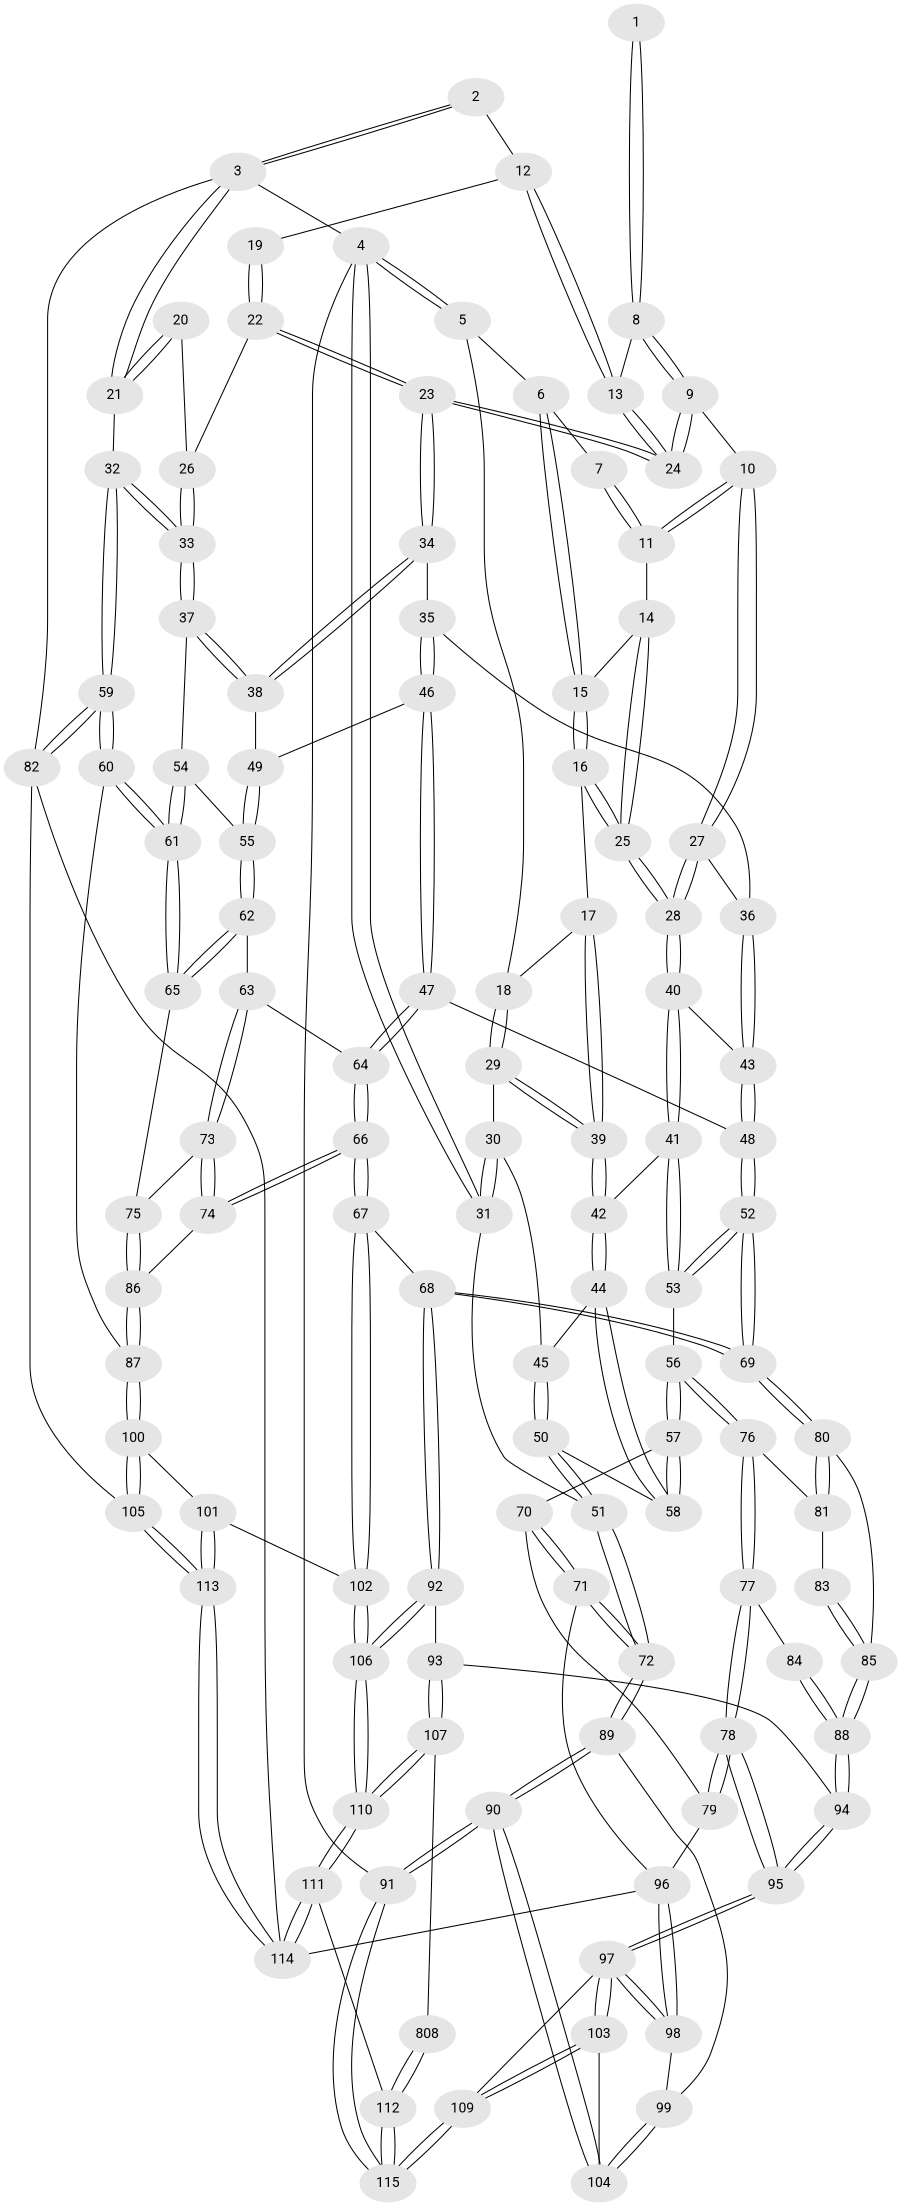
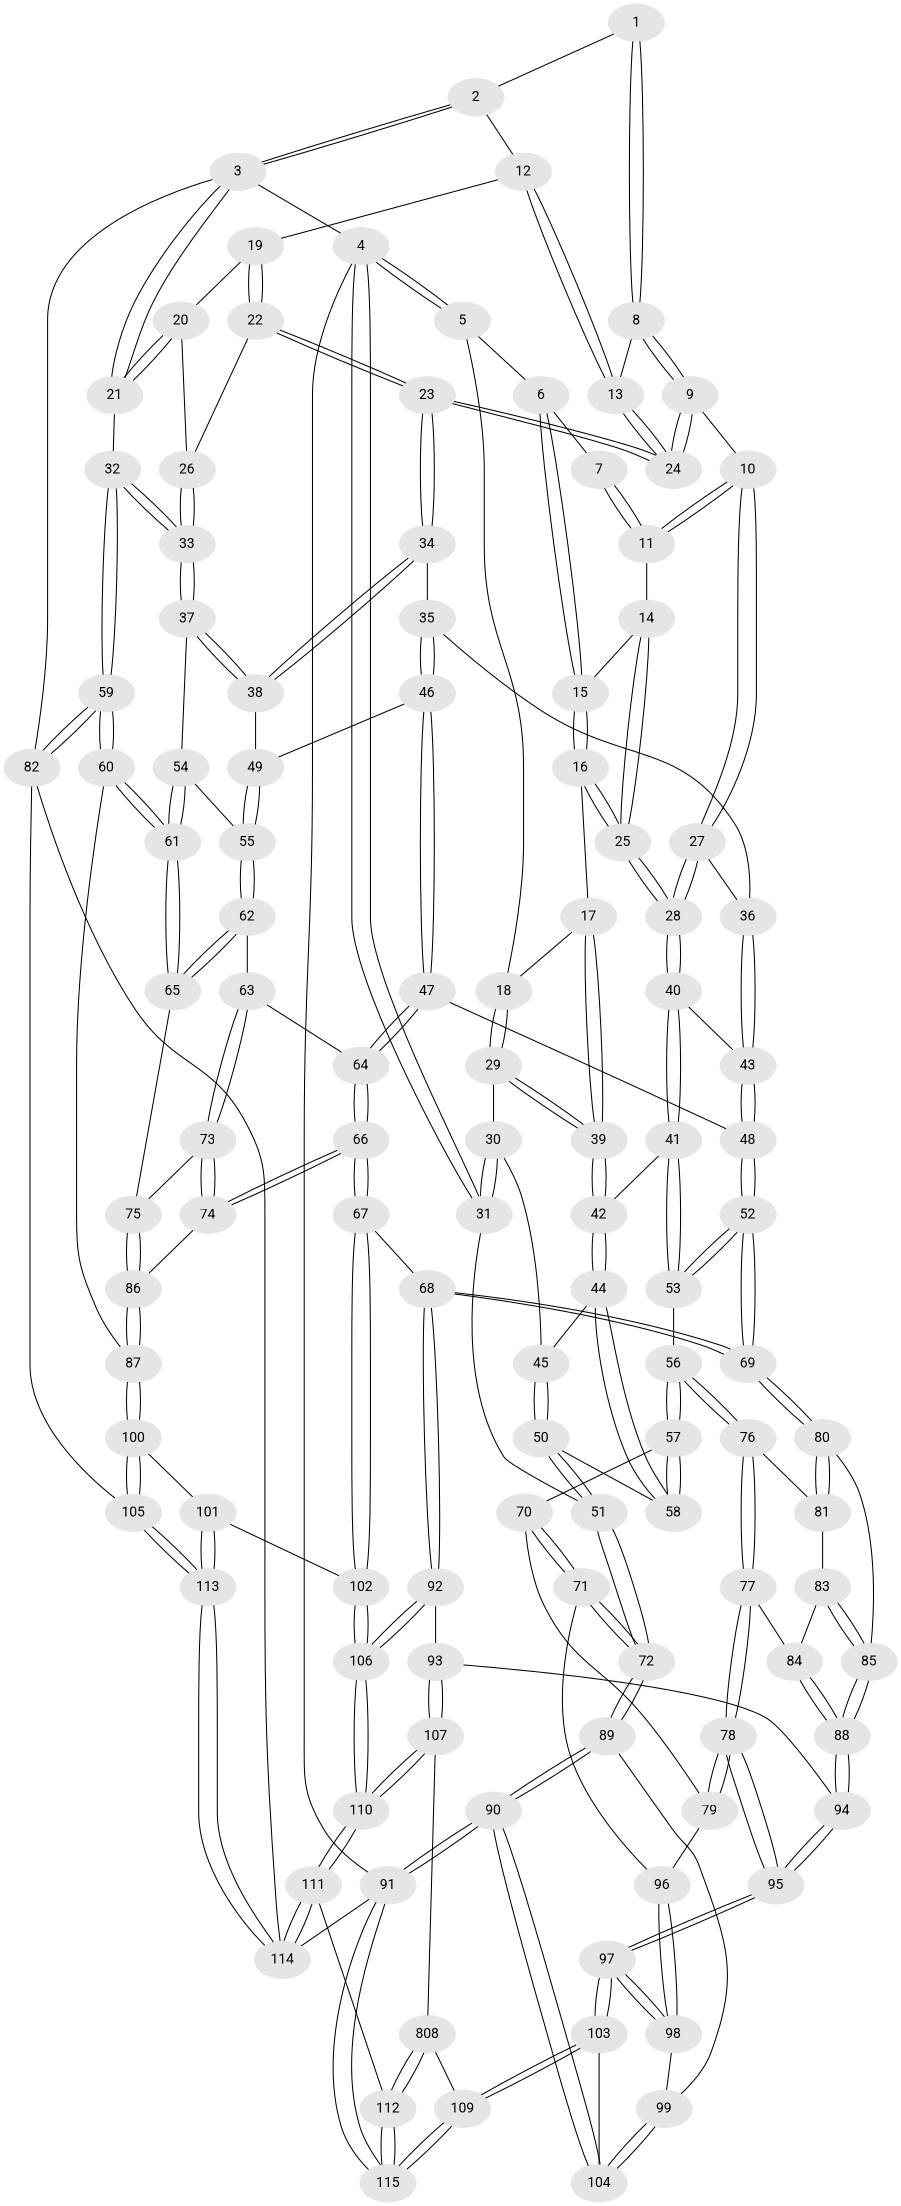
edge "1" -- "2": added
edge "19" -- "20": added
edge "83" -- "84": added
edge "96" -- "114": now "91" -- "114"
edge "97" -- "109": now "808" -- "109"
